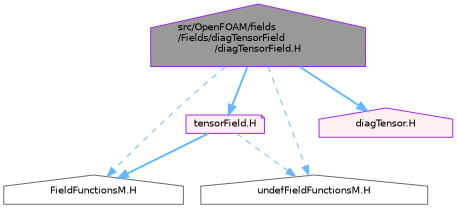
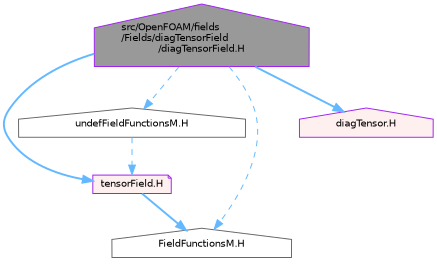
edge "tensorField.H" -> "undefFieldFunctionsM.H": reversed
